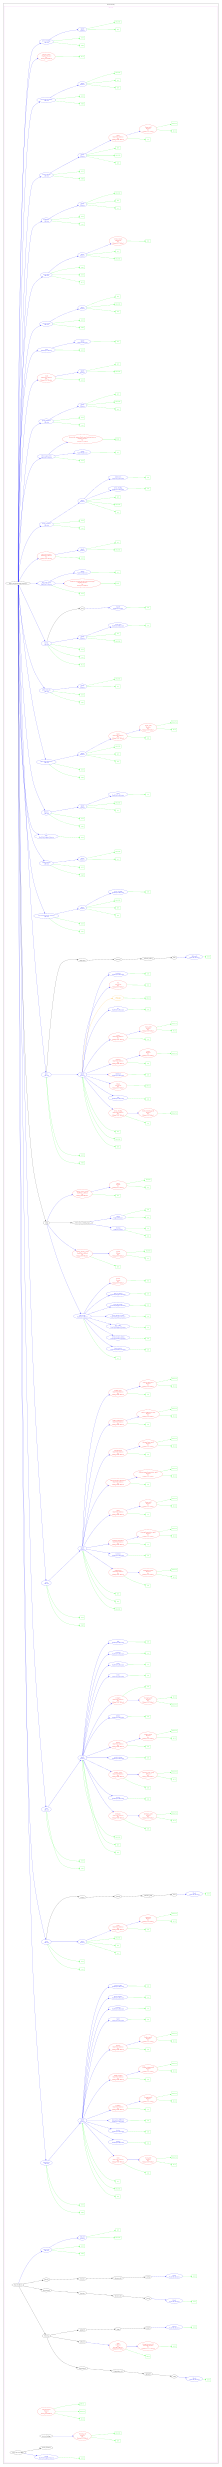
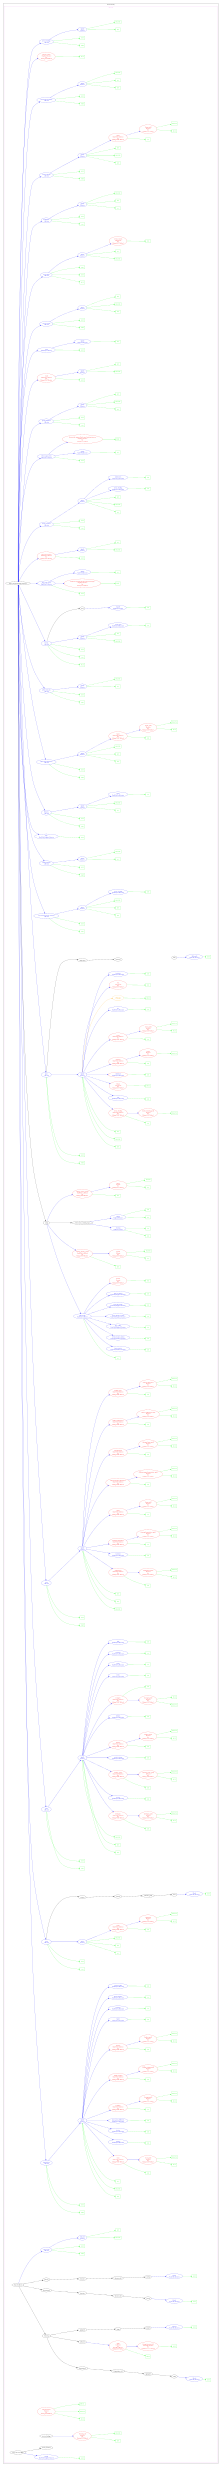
node "/{instance_index}": removed
